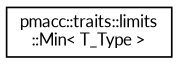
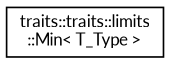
node "pmacc::traits::limits ::Min< T_Type >": label "pmacc::traits::limits ::Min< T_Type >" -> "traits::traits::limits ::Min< T_Type >"
